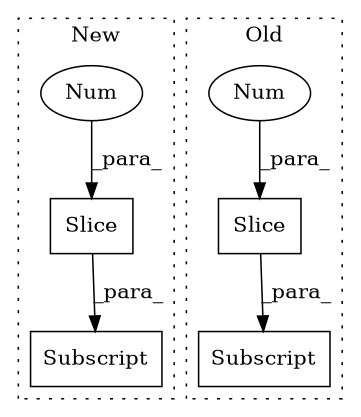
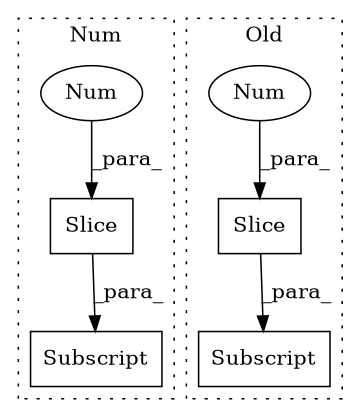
cluster "New": label "New" -> "Num"
